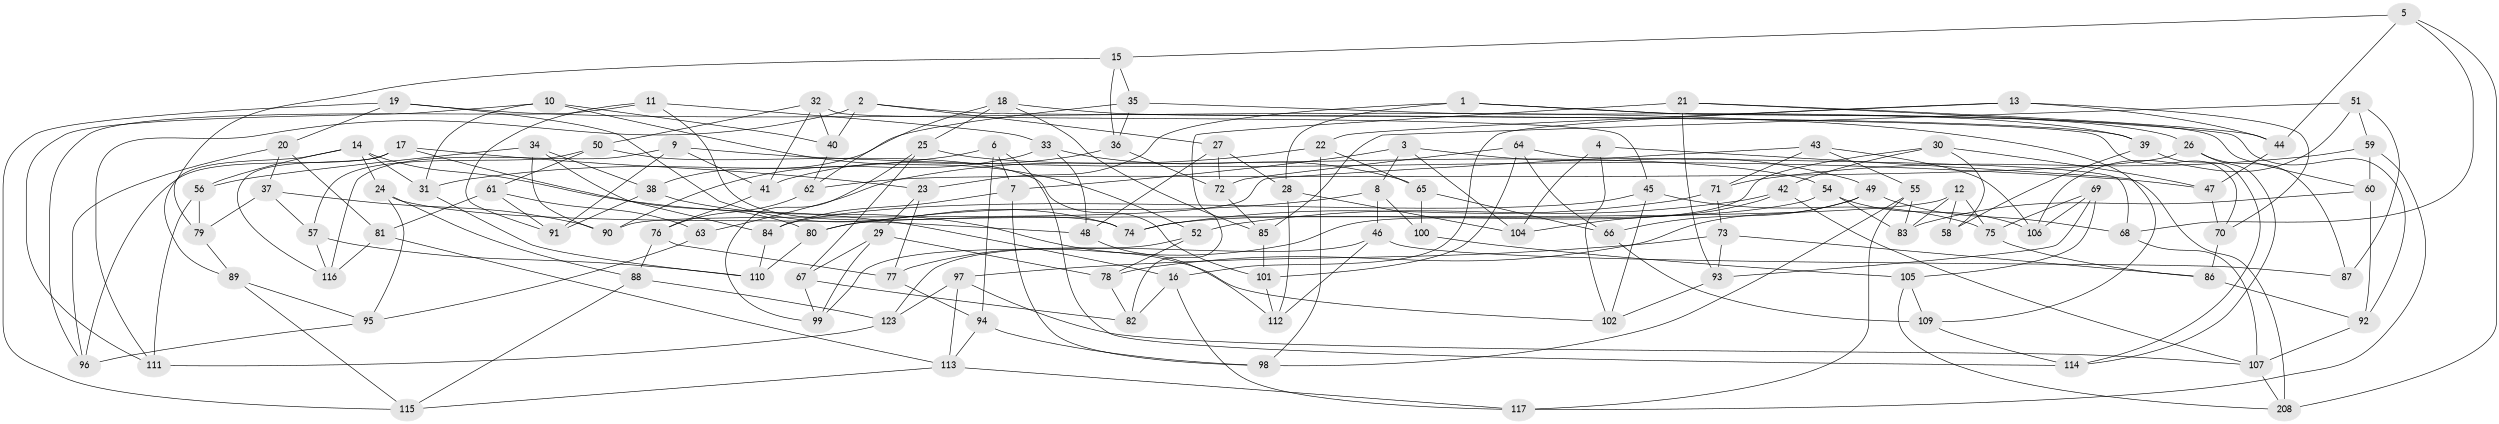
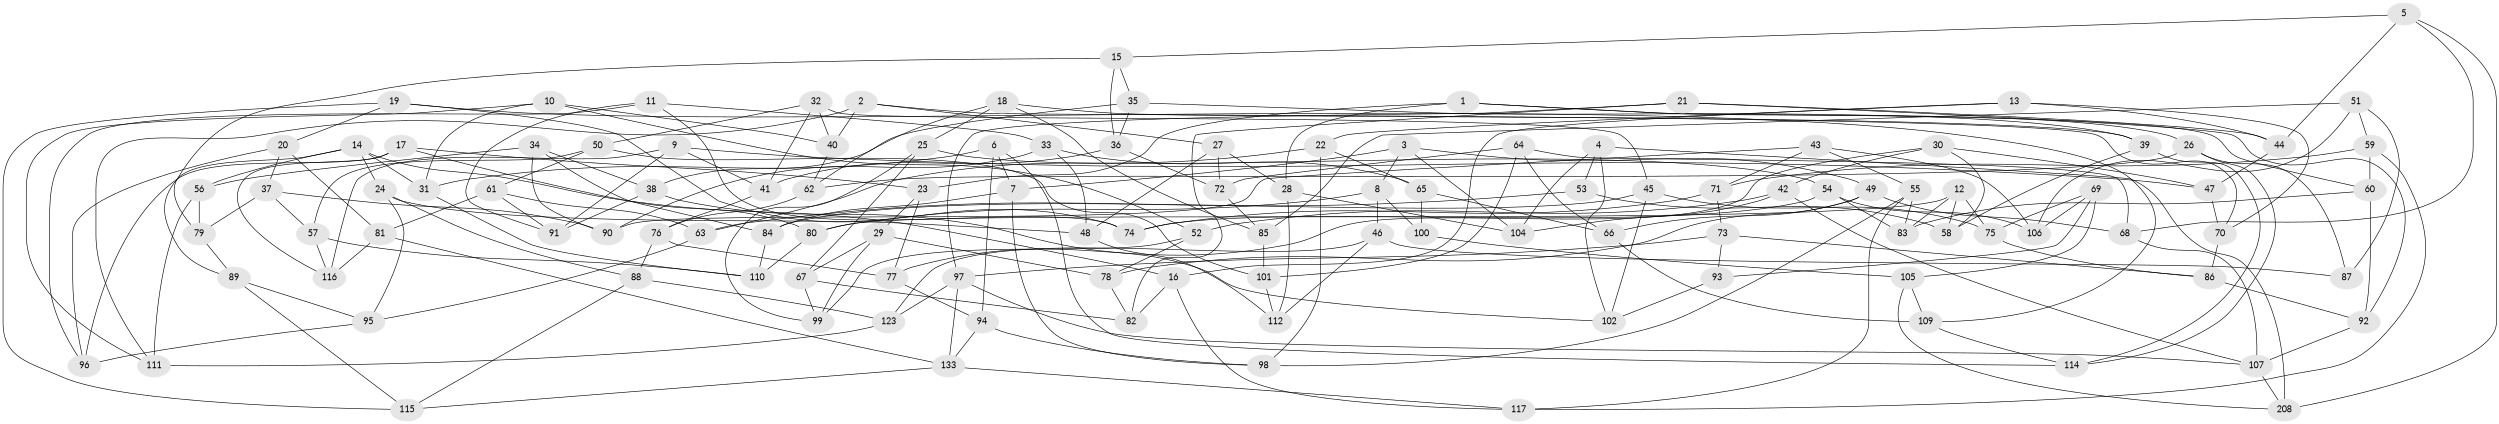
node "53": added
edge "21" -- "93": now "21" -- "97"
node "113": label "113" -> "133"
